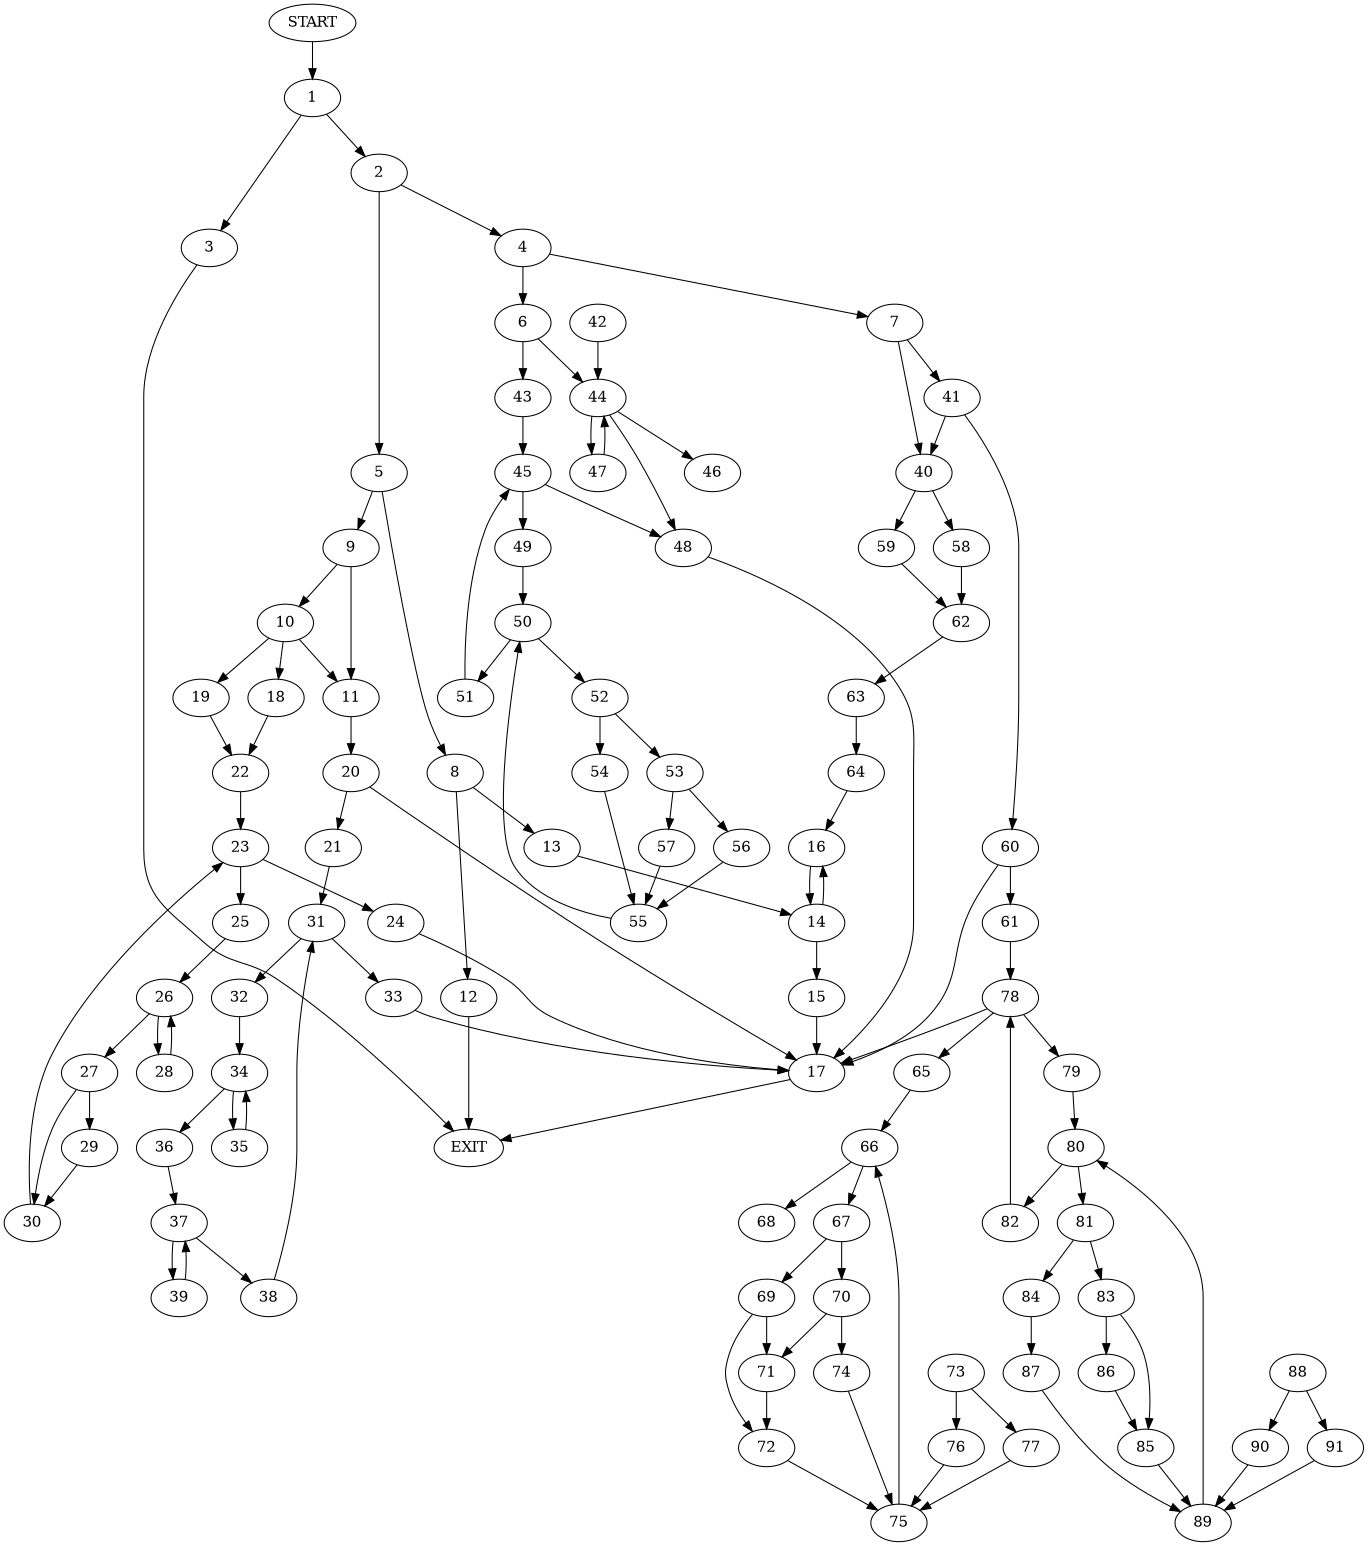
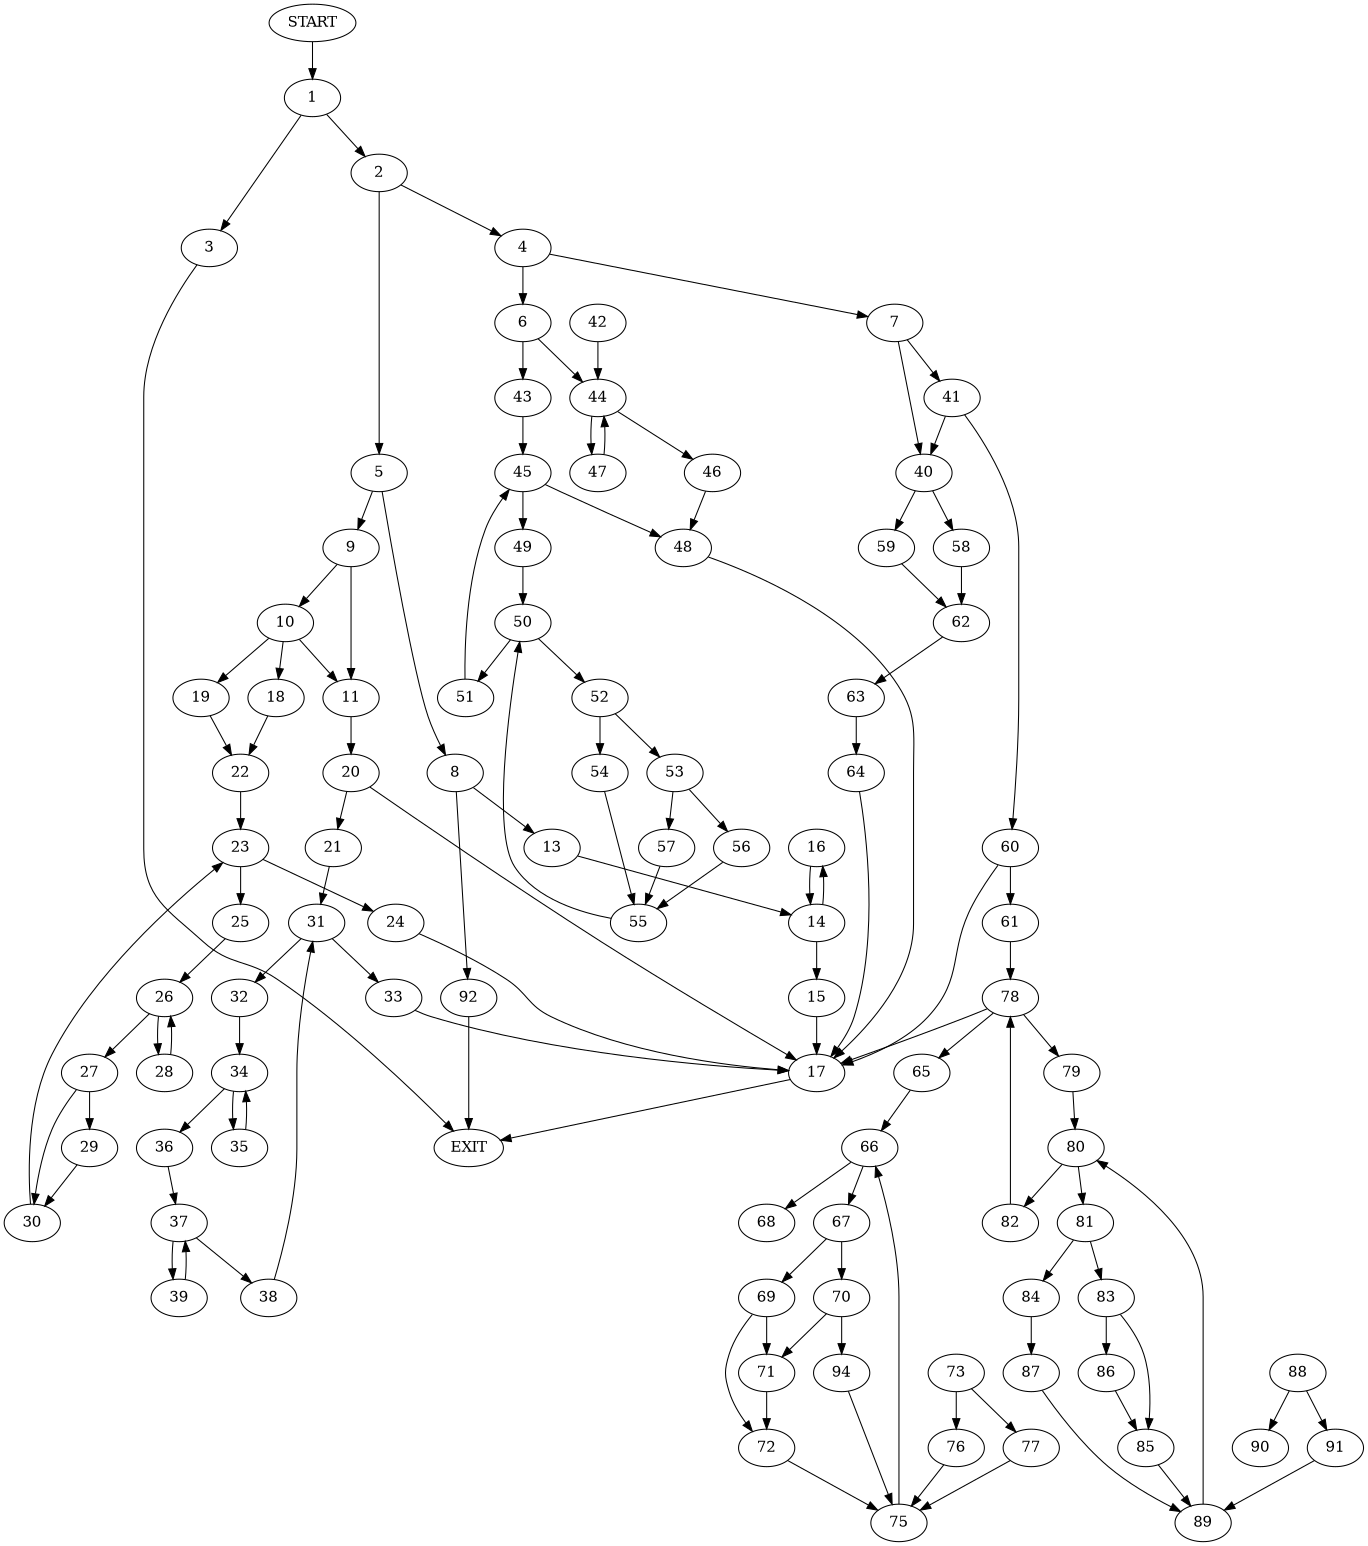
edge "44" -> "48": now "46" -> "48"
edge "64" -> "16": now "64" -> "17"
node "12": label "12" -> "92"
node "74": label "74" -> "94"
edge "90" -> "89": removed
